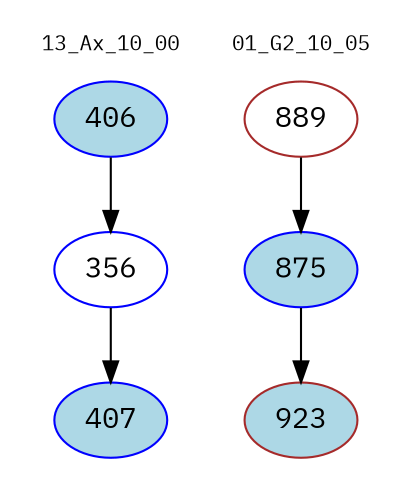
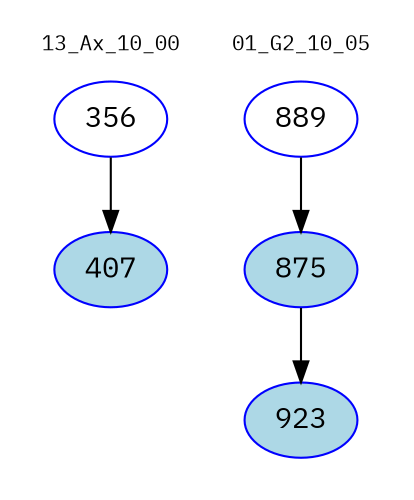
node "406": removed
node "889": color brown -> blue
node "923": color brown -> blue
